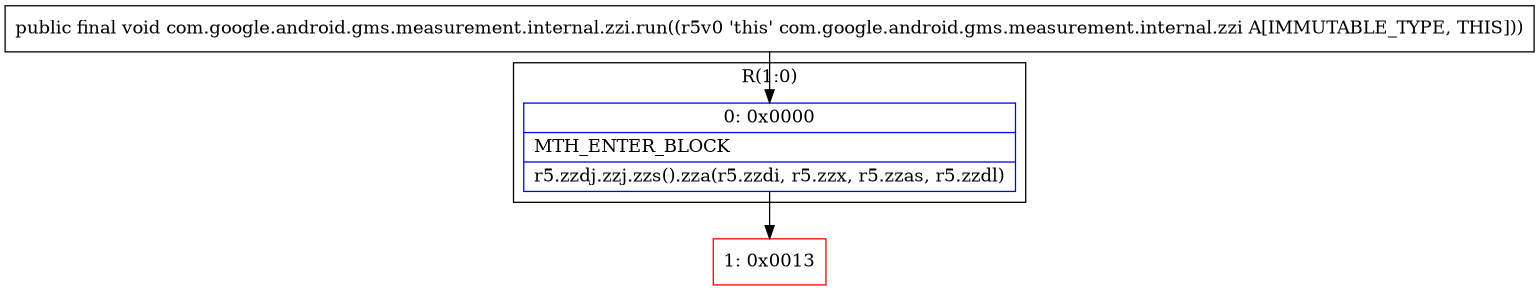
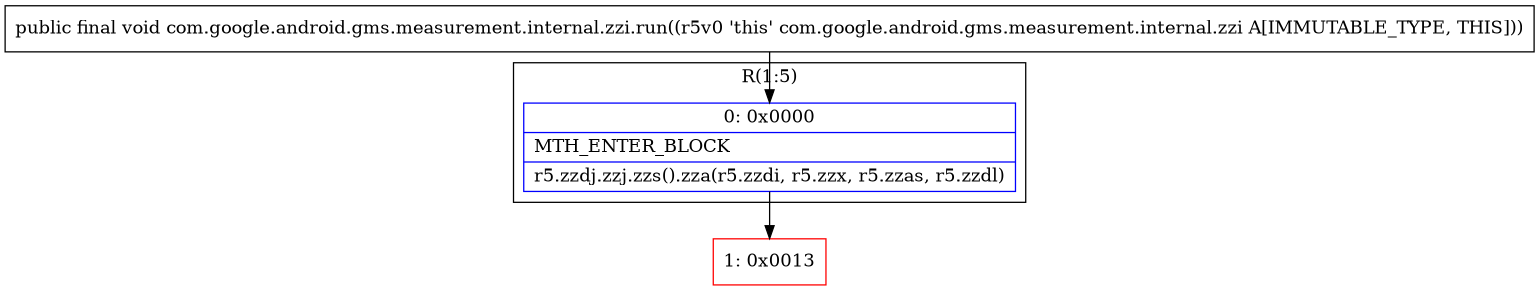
cluster "R(1:0)": label "R(1:0)" -> "R(1:5)"
